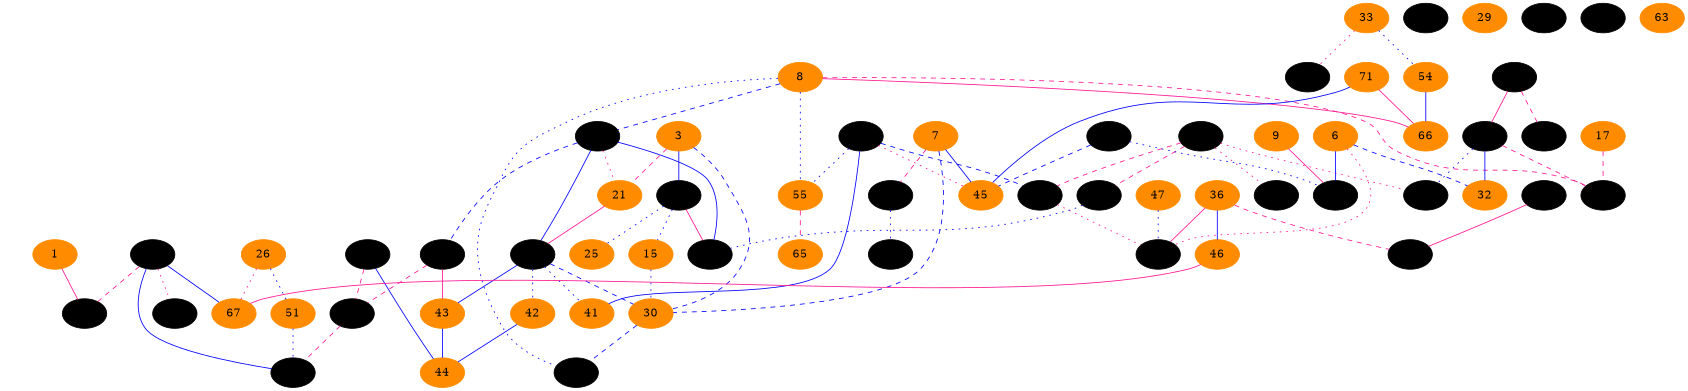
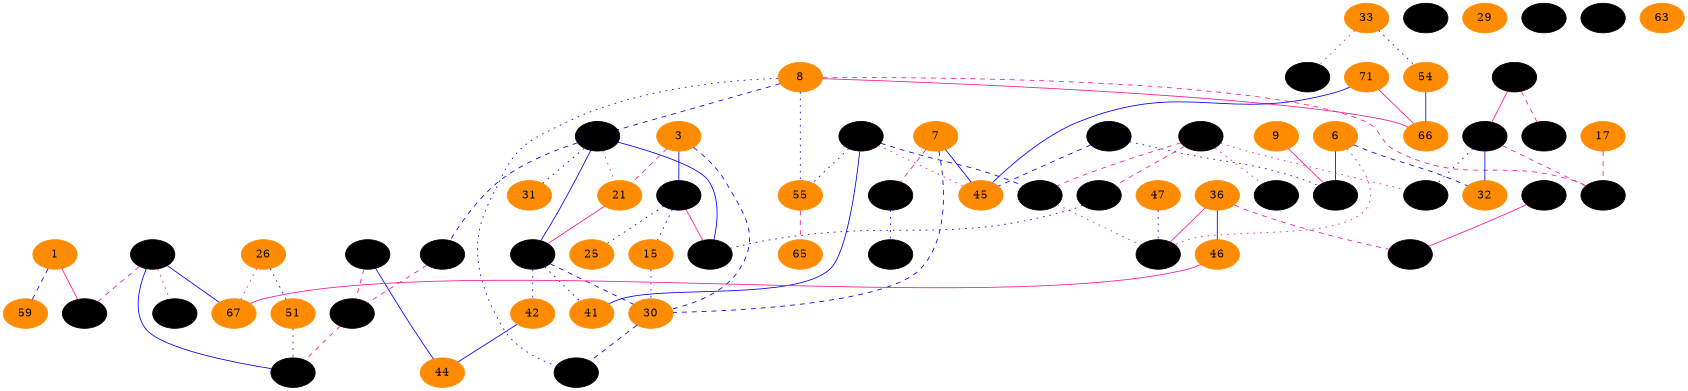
node "31": added
node "59": added
node "43": removed
